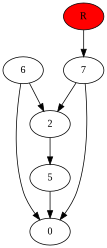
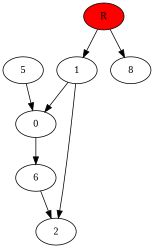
node "7": label "7" -> "1"
node "8": added
edge "2" -> "5": removed
edge "6" -> "0": reversed
